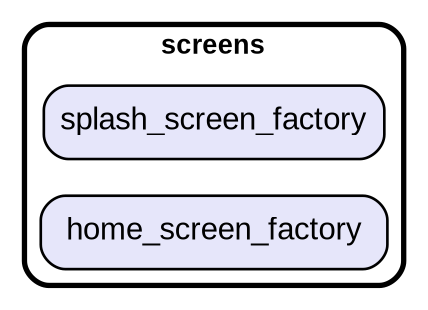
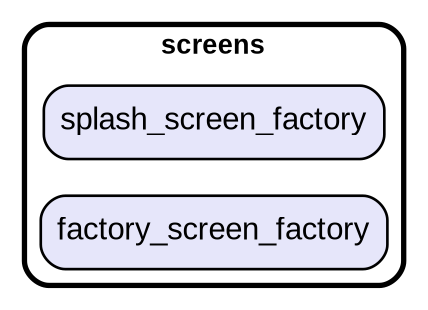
node "home_screen_factory": label "home_screen_factory" -> "factory_screen_factory"
